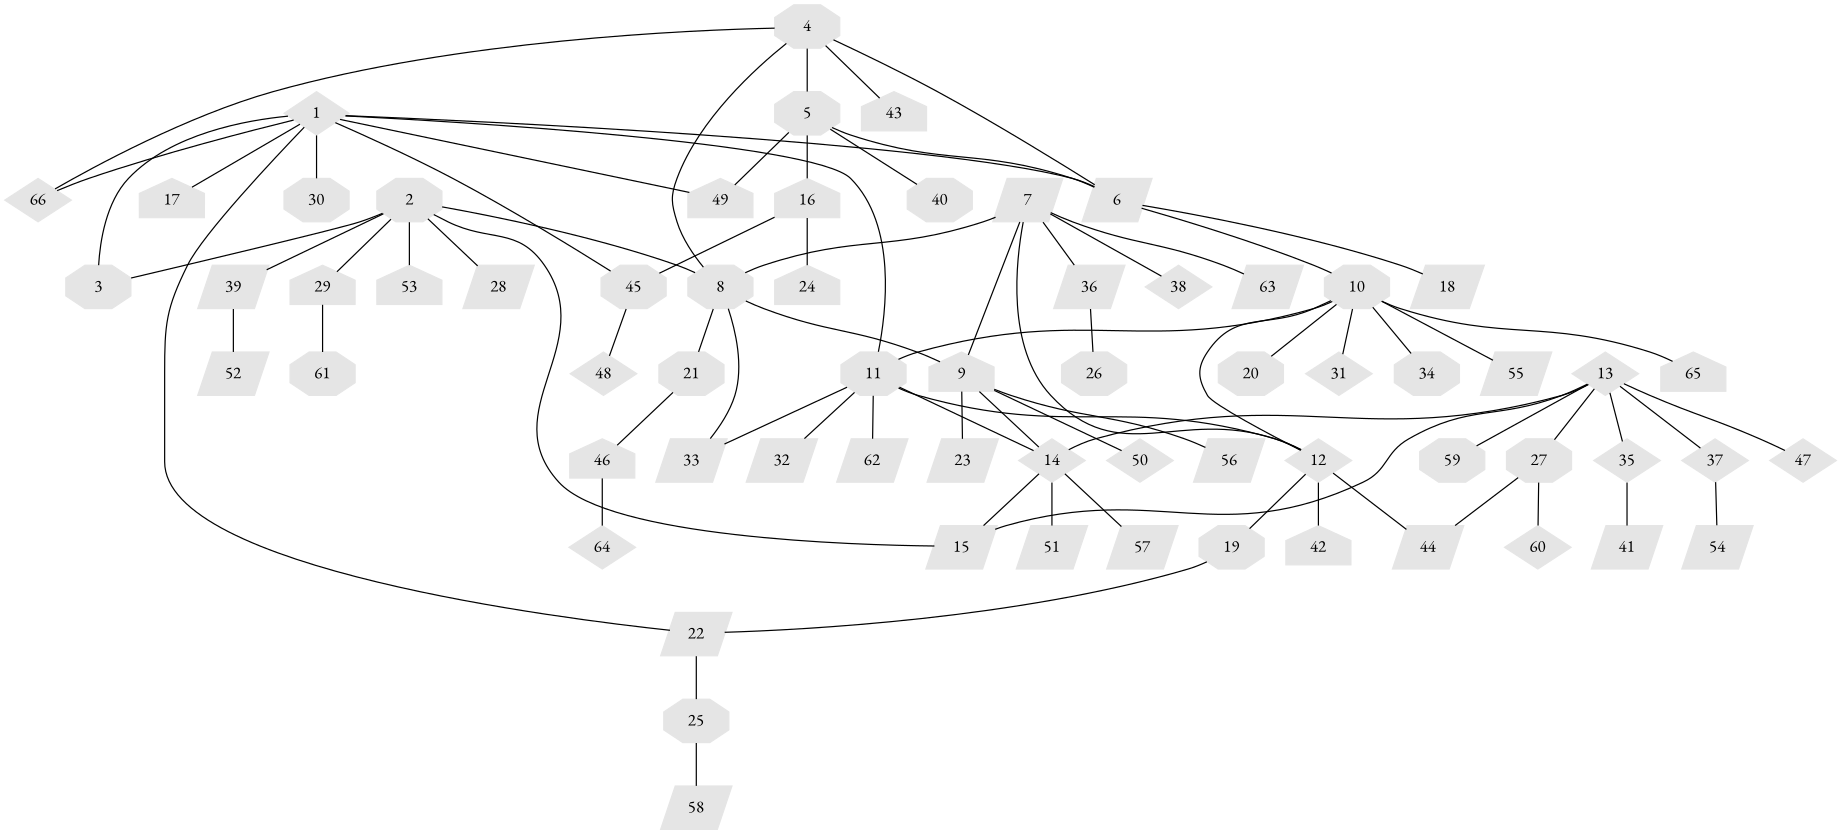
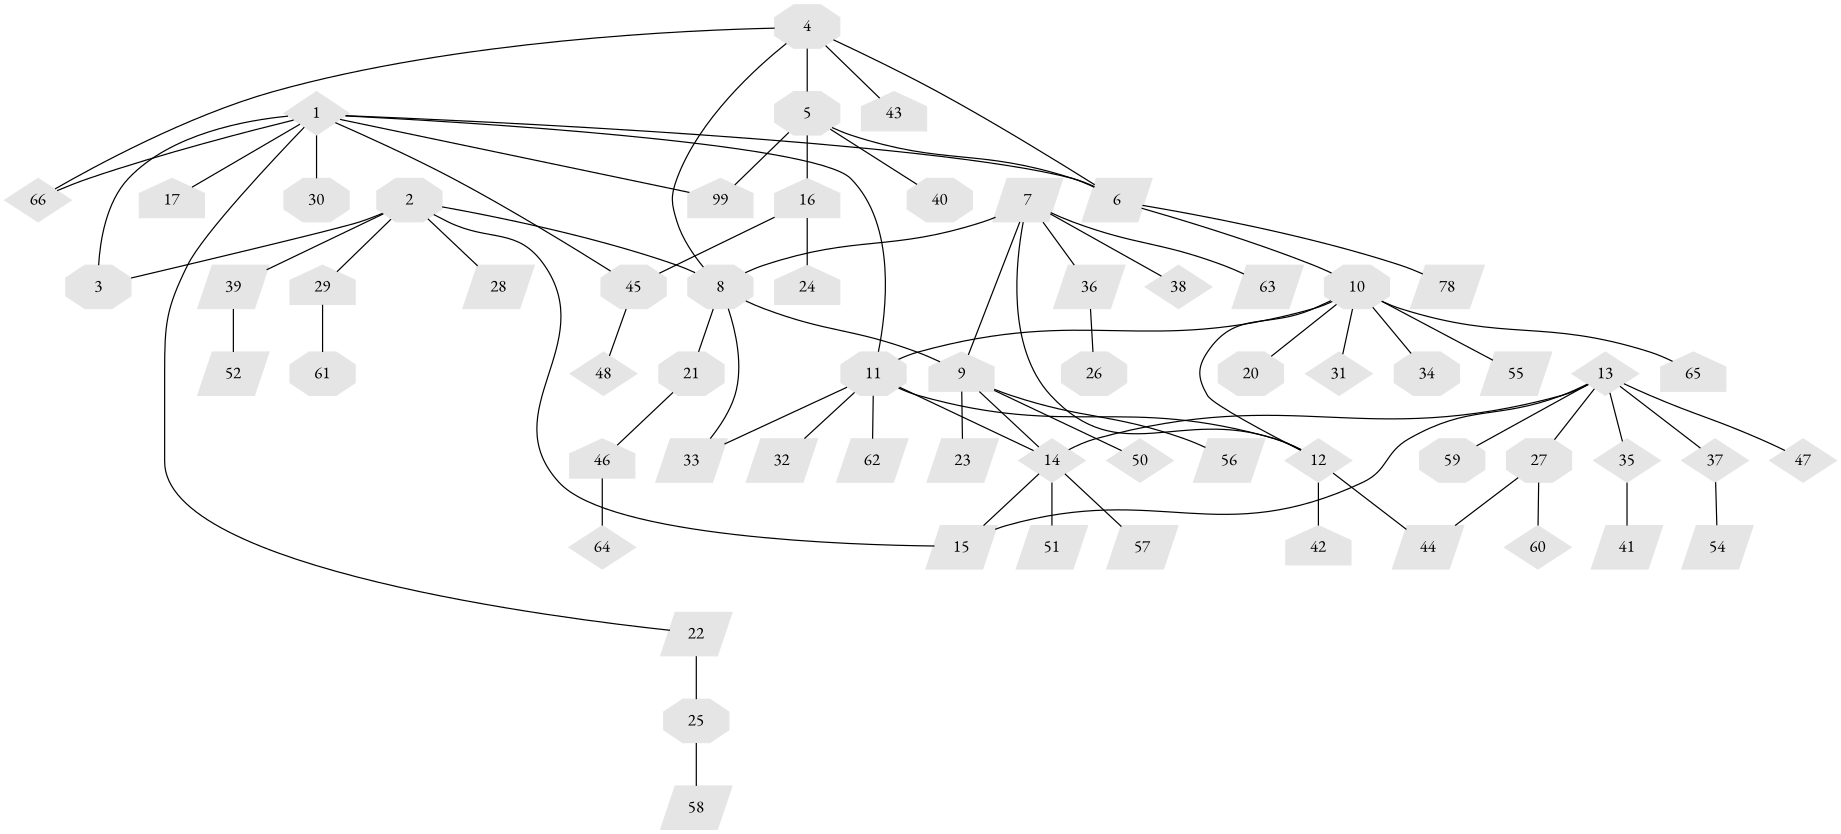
node "49": label "49" -> "99"
node "53": removed
node "18": label "18" -> "78"
node "19": removed
